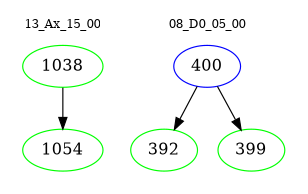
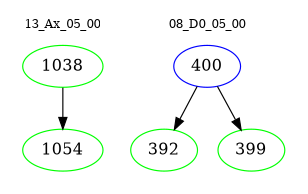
cluster "13_Ax_15_00": label "13_Ax_15_00" -> "13_Ax_05_00"
